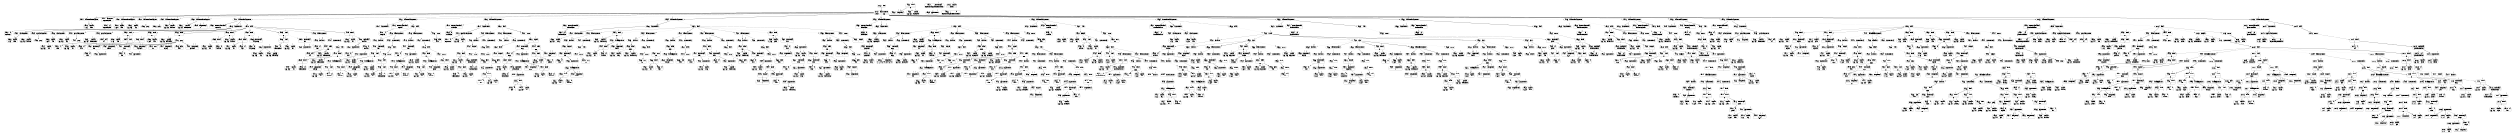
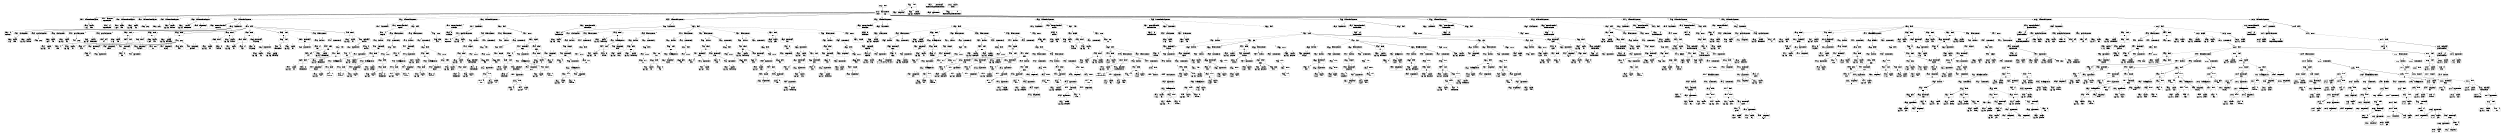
node "199669": text "ParameterList" -> "ValueParameter"
node "199601": added
